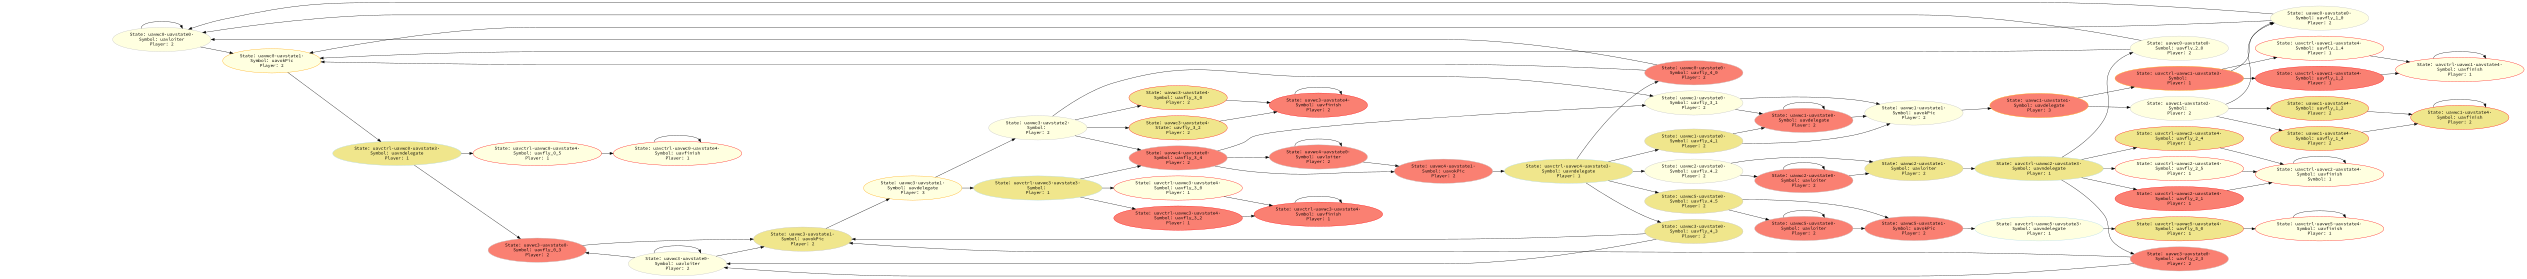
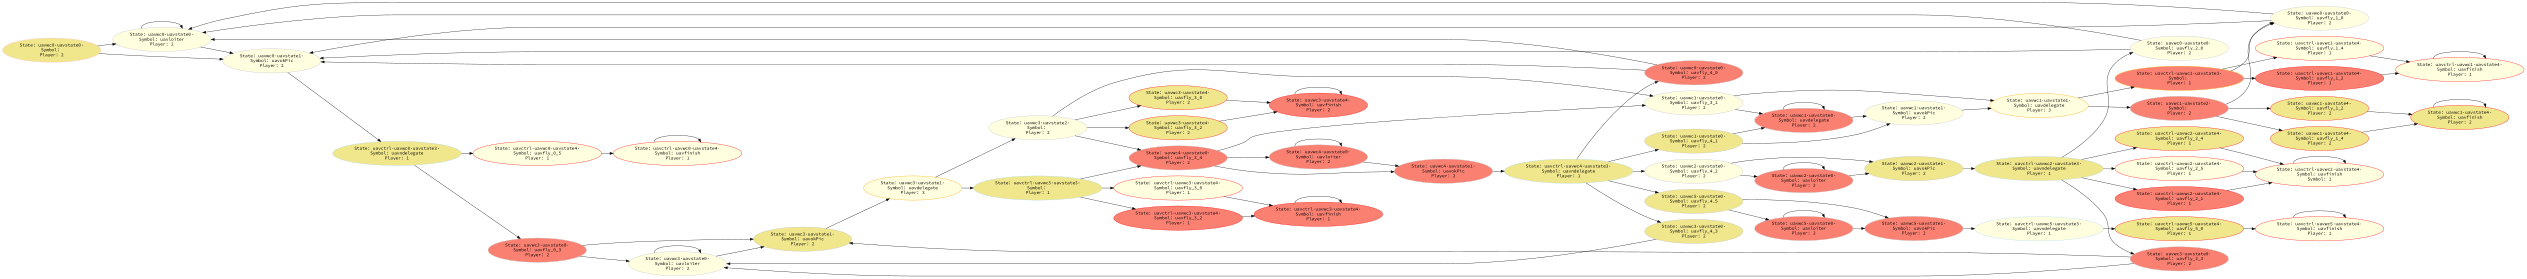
node "State: uavwc0·uavstate0· Symbol: Player: 2": added
node "State: uavwc0·uavstate1· Symbol: uavokPic Player: 2": color orange -> grey
edge "State: uavwc1·uavstate0· Symbol: uavfly_3_1 Player: 2" -> "State: uavwc1·uavstate1· Symbol: uavokPic Player: 2": now "State: uavwc1·uavstate0· Symbol: uavfly_3_1 Player: 2" -> "State: uavwc1·uavstate1· Symbol: uavdelegate Player: 3"
node "State: uavwc1·uavstate1· Symbol: uavdelegate Player: 3": fillcolor salmon -> lightyellow
node "State: uavwc1·uavstate2· Symbol: Player: 2": fillcolor lightyellow -> salmon
node "State: uavwc3·uavstate4· State: uavfly_3_2 Player: 2": label "State: uavwc3·uavstate4· State: uavfly_3_2 Player: 2" -> "State: uavwc3·uavstate4· Symbol: uavfly_3_2 Player: 2"
node "State: uavwc2·uavstate1· Symbol: uavloiter Player: 2": label "State: uavwc2·uavstate1· Symbol: uavloiter Player: 2" -> "State: uavwc2·uavstate1· Symbol: uavokPic Player: 2"
edge "State: uavwc3·uavstate0· Symbol: uavfly_4_3 Player: 2" -> "State: uavwc3·uavstate1· Symbol: uavokPic Player: 2": removed
edge "State: uavwc3·uavstate0· Symbol: uavloiter Player: 2" -> "State: uavwc3·uavstate0· Symbol: uavfly_0_3 Player: 2": reversed
